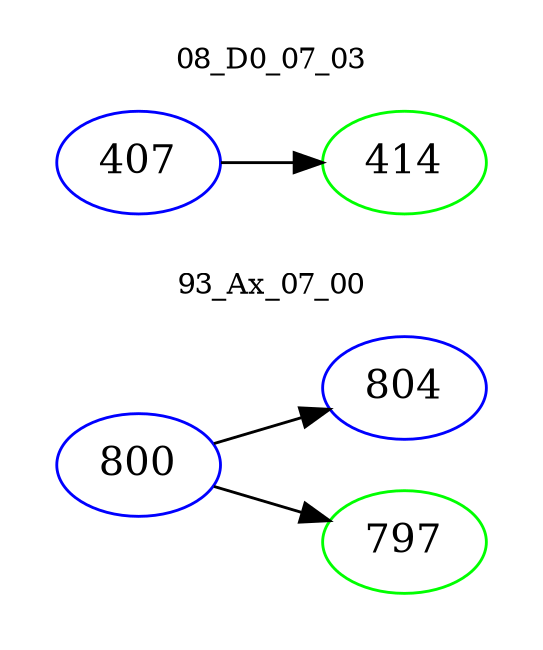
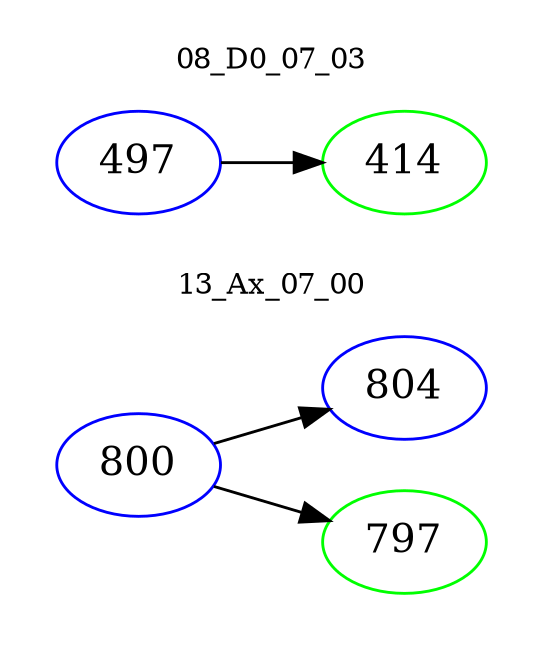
node "407": label "407" -> "497"
cluster "93_Ax_07_00": label "93_Ax_07_00" -> "13_Ax_07_00"
